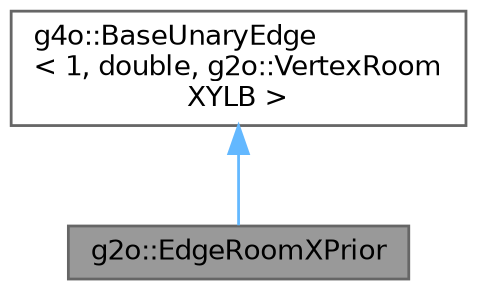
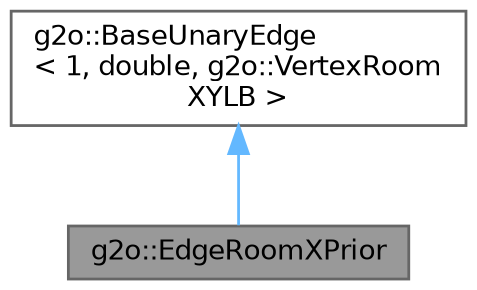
node "g4o::BaseUnaryEdge < 1, double, g2o::VertexRoom XYLB >": label "g4o::BaseUnaryEdge < 1, double, g2o::VertexRoom XYLB >" -> "g2o::BaseUnaryEdge < 1, double, g2o::VertexRoom XYLB >"
